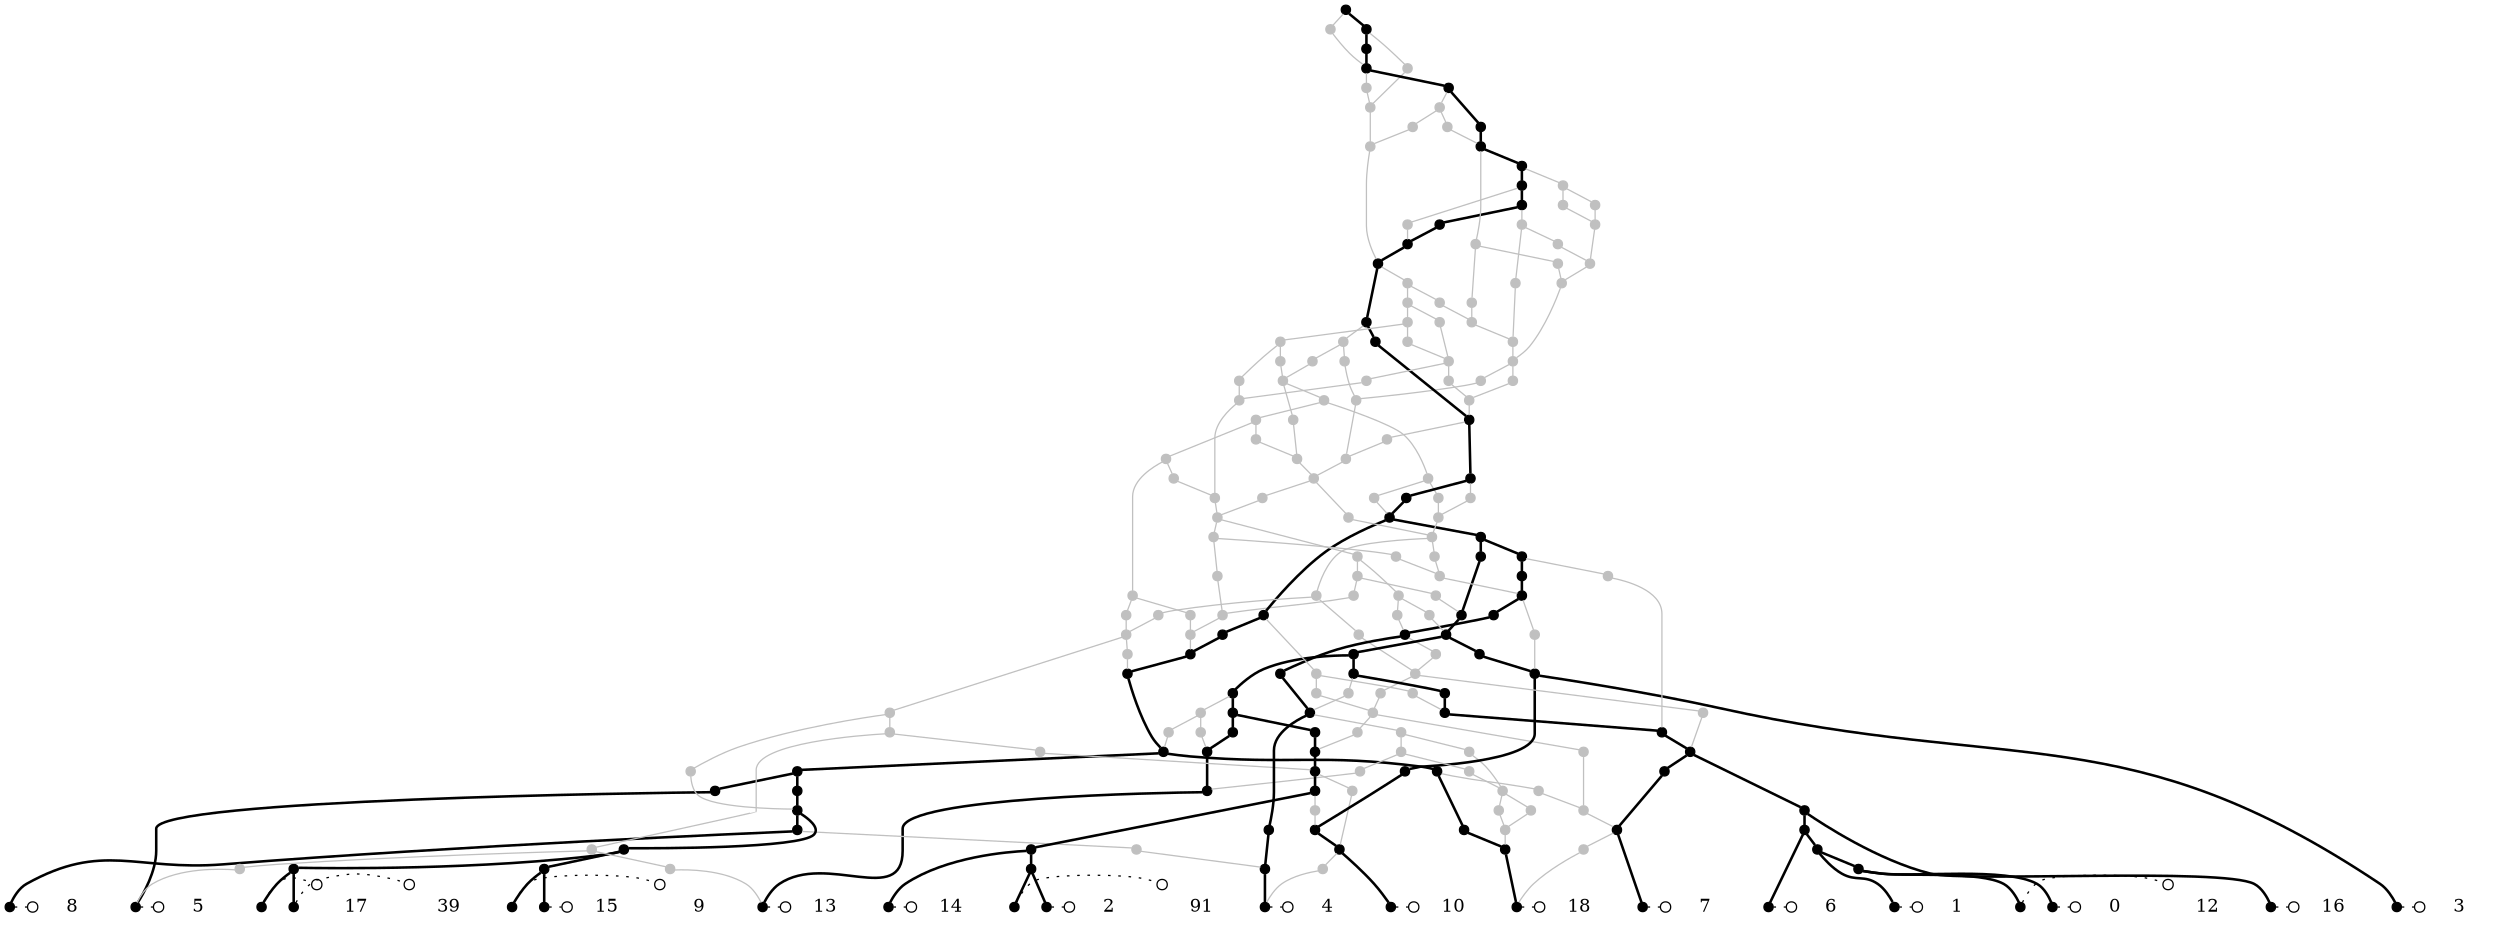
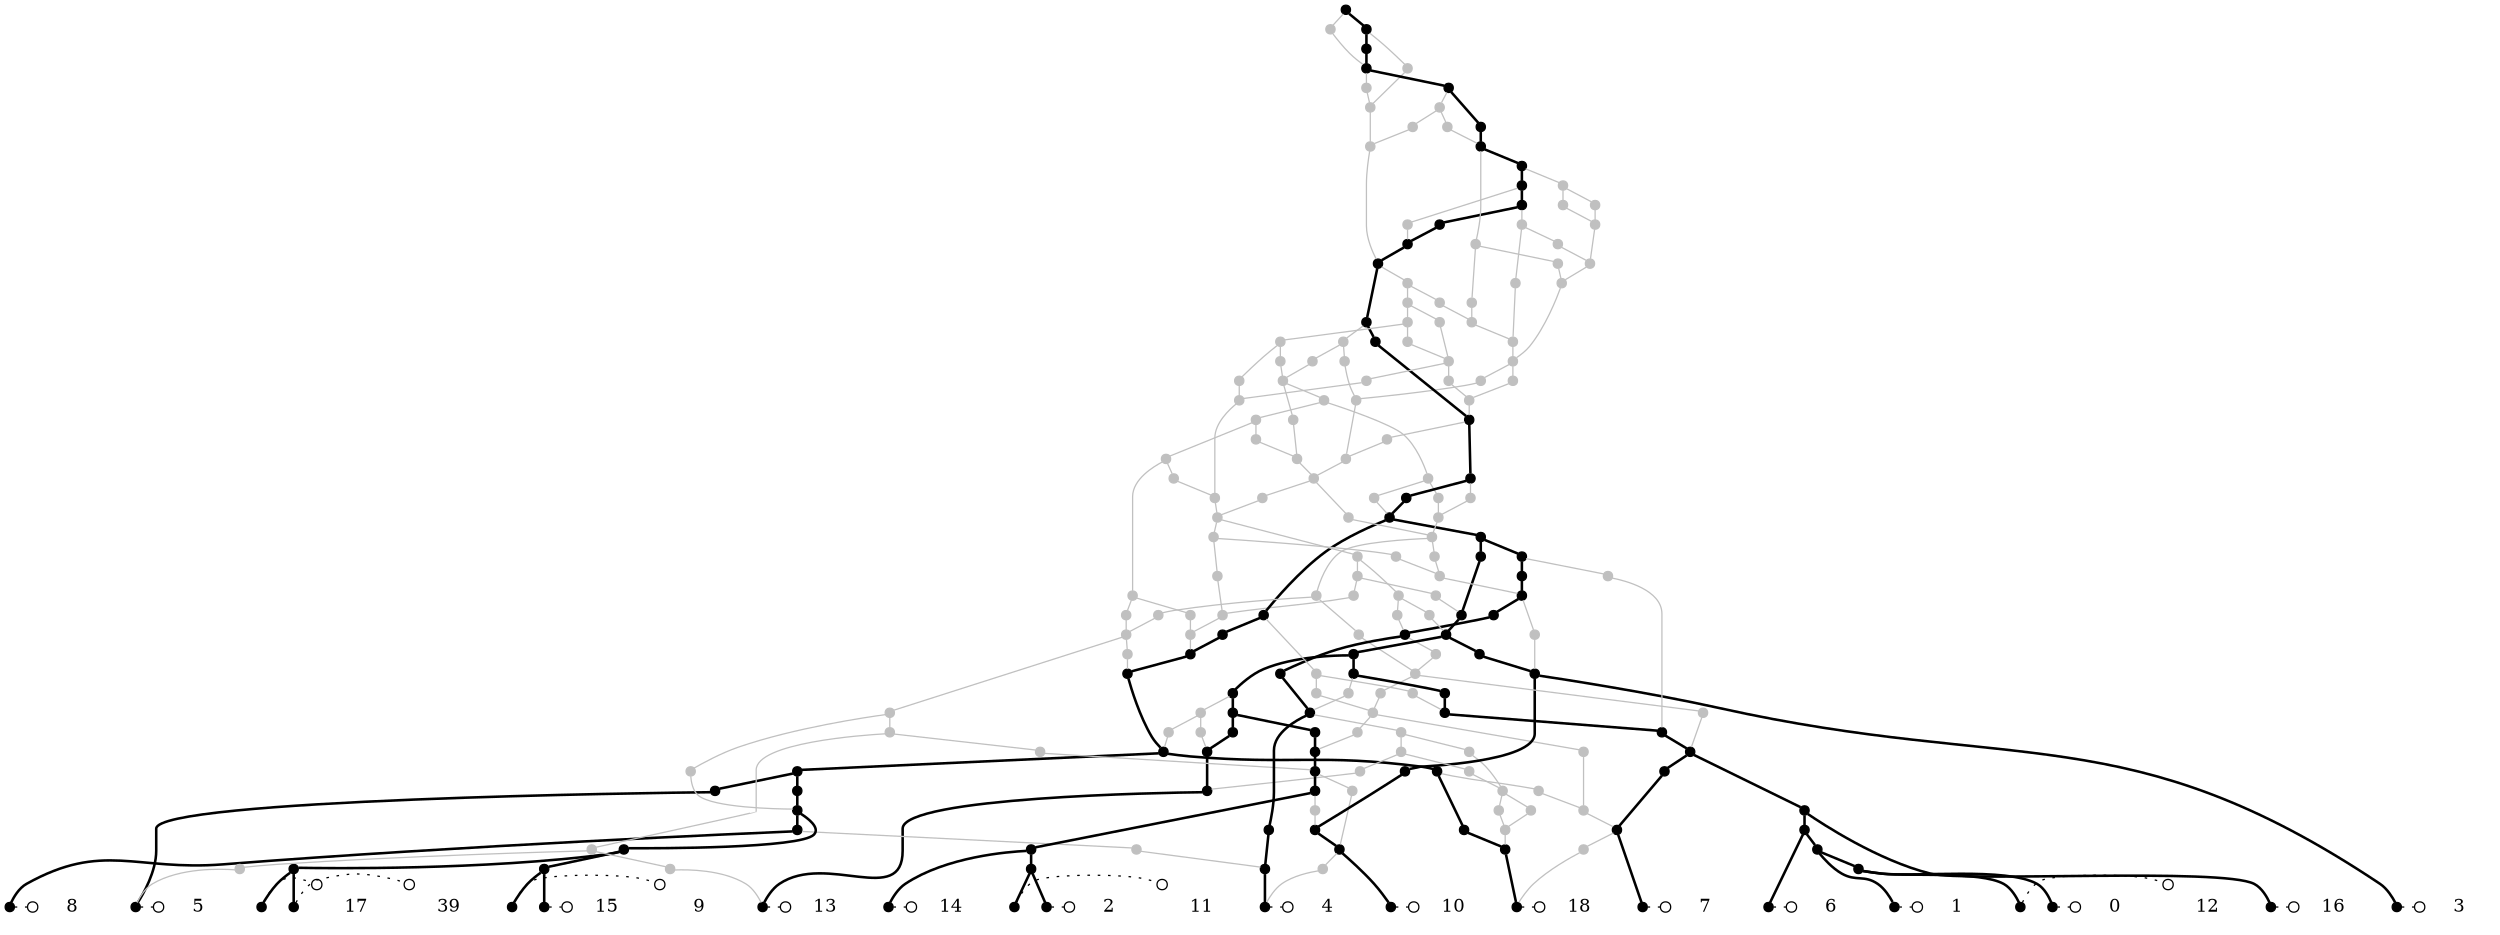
node "91": label "91" -> "11"
